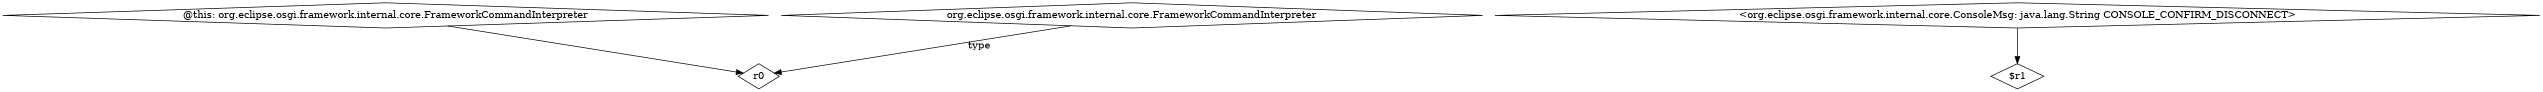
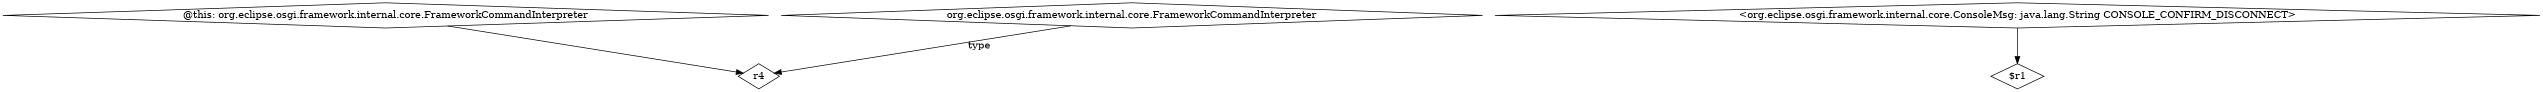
node "r0": label "r0" -> "r4"
